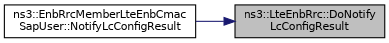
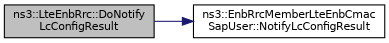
edge "ns3::EnbRrcMemberLteEnbCmac SapUser::NotifyLcConfigResult" -> "ns3::LteEnbRrc::DoNotify LcConfigResult": reversed
